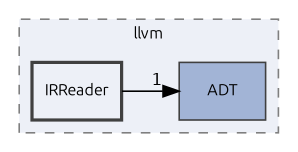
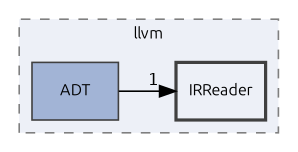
edge "IRReader" -> "ADT": reversed
